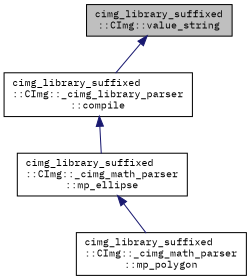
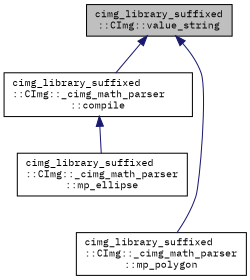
node "cimg_library_suffixed ::CImg::_cimg_library_parser ::compile": label "cimg_library_suffixed ::CImg::_cimg_library_parser ::compile" -> "cimg_library_suffixed ::CImg::_cimg_math_parser ::compile"
edge "cimg_library_suffixed ::CImg::_cimg_math_parser ::mp_polygon" -> "cimg_library_suffixed ::CImg::_cimg_math_parser ::mp_ellipse": now "cimg_library_suffixed ::CImg::_cimg_math_parser ::mp_polygon" -> "cimg_library_suffixed ::CImg::value_string"
